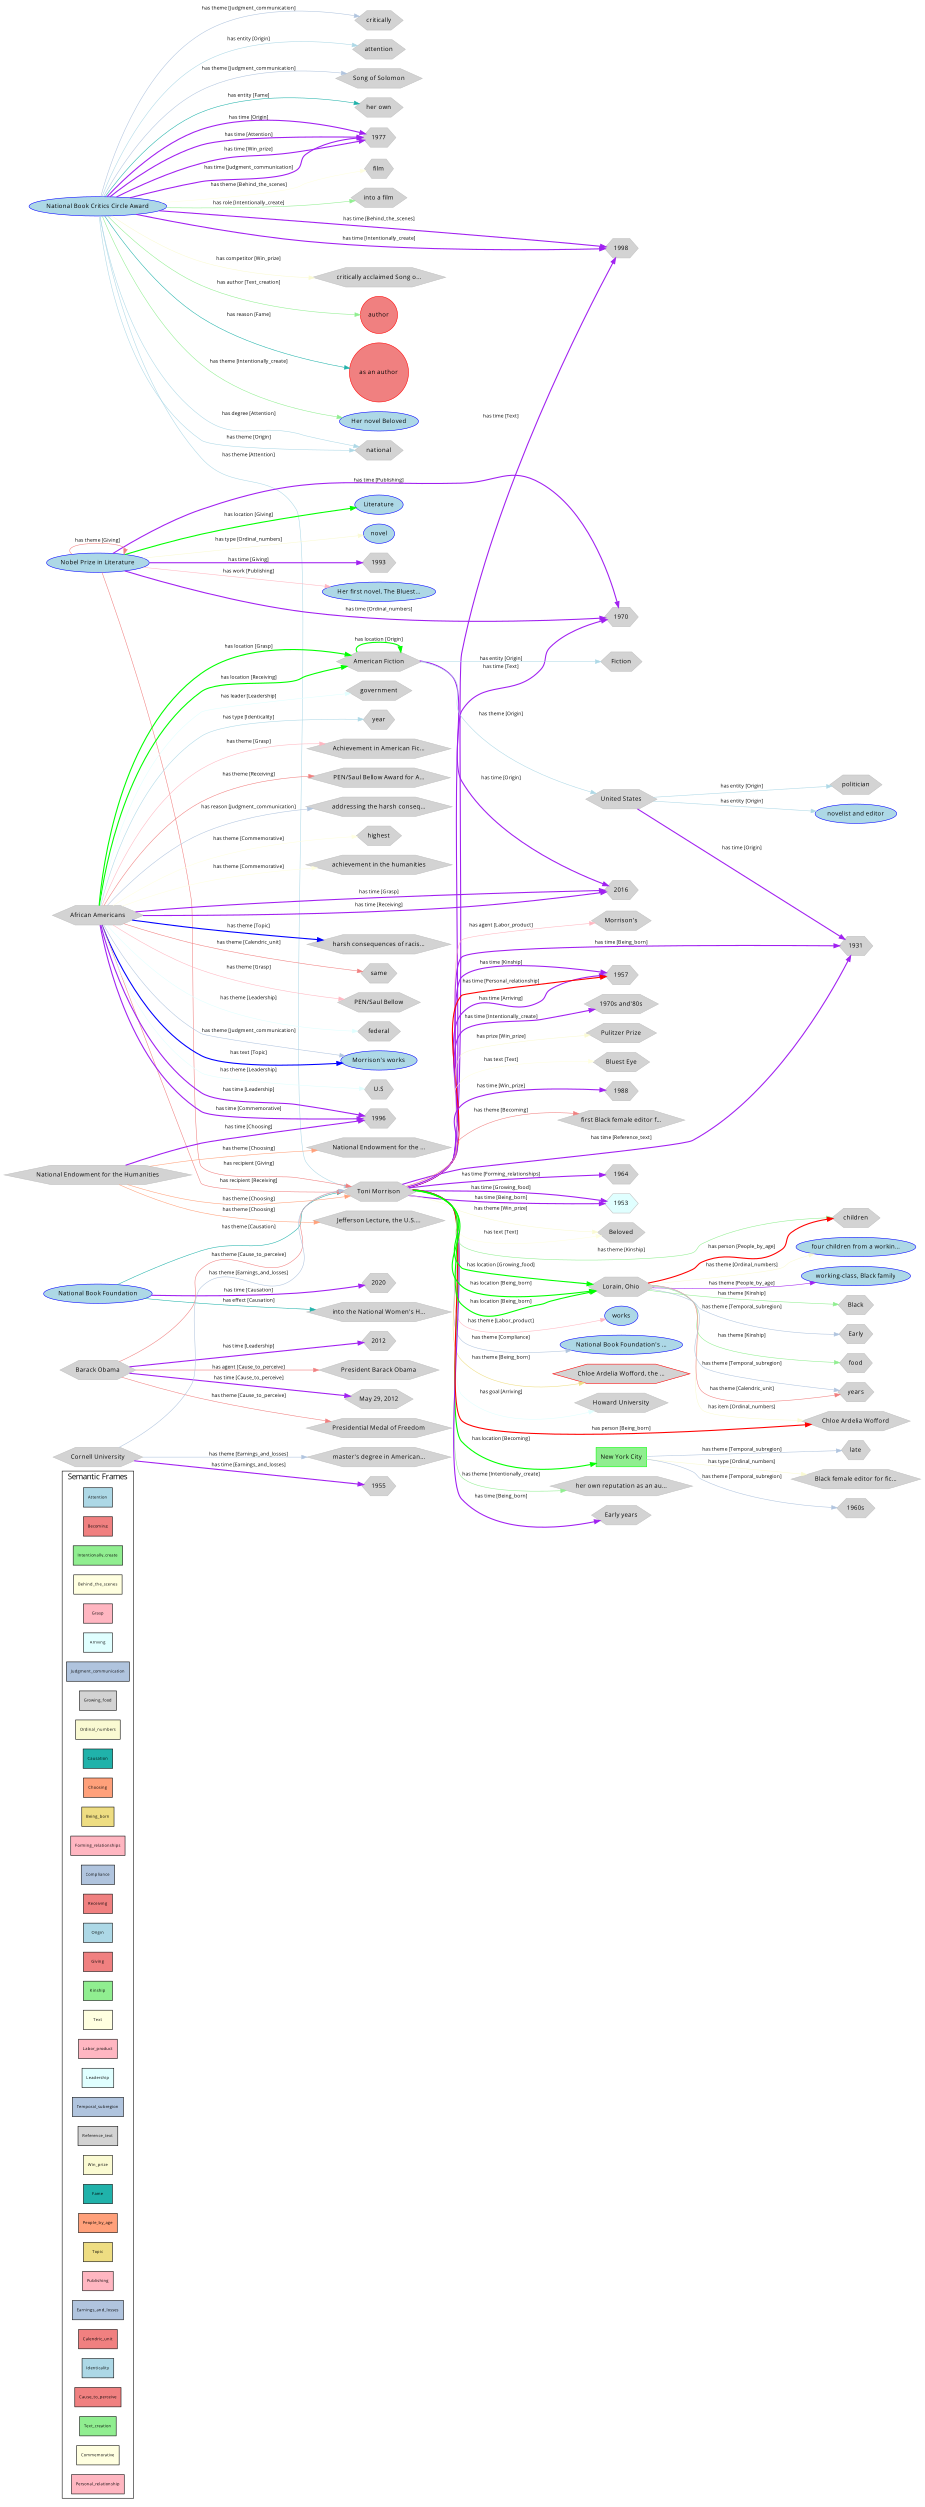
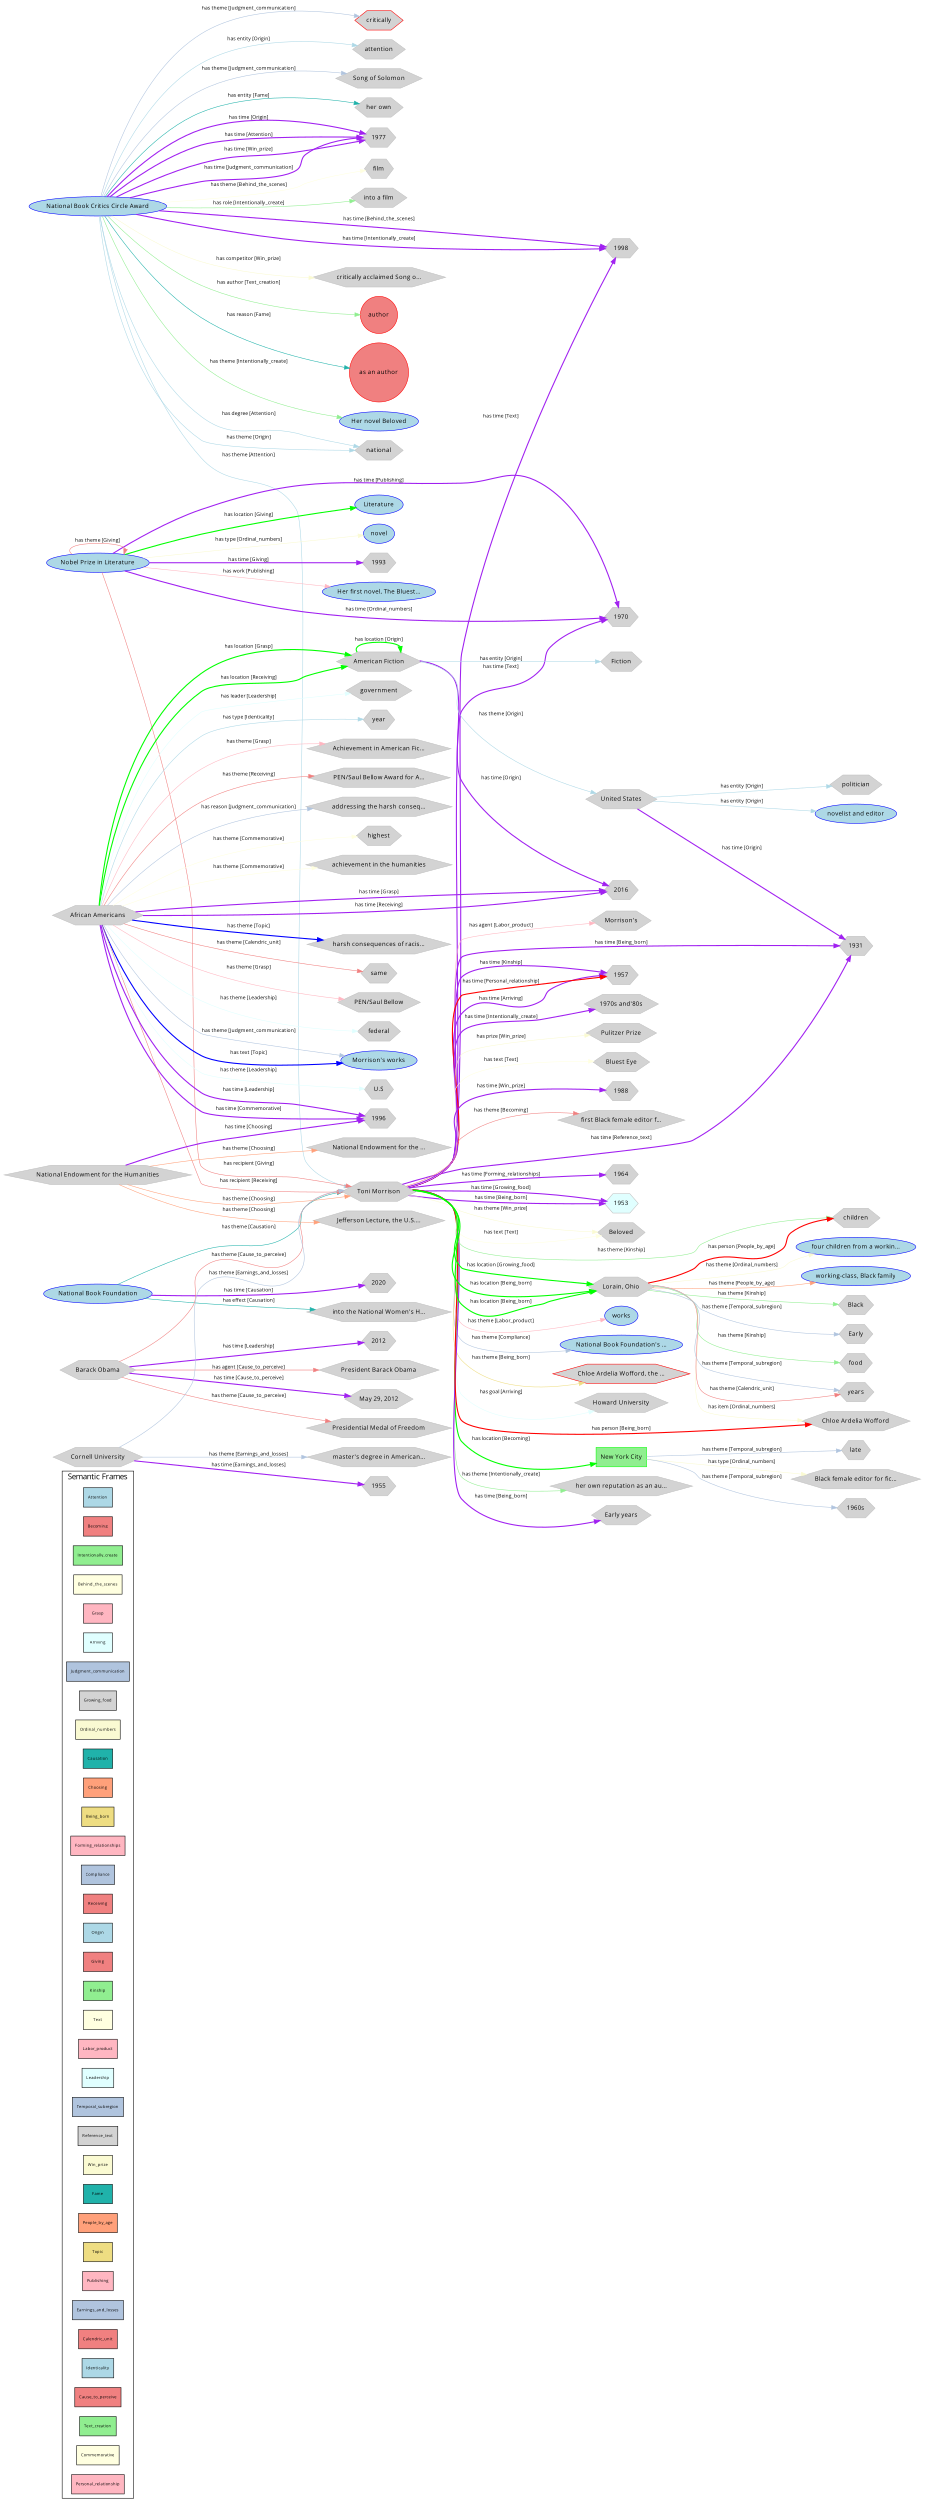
node "critically": color gray -> red
edge "Lorain, Ohio" -> "working-class, Black family": color purple -> lightsalmon
